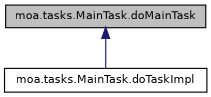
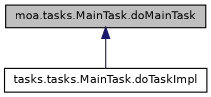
node "moa.tasks.MainTask.doTaskImpl": label "moa.tasks.MainTask.doTaskImpl" -> "tasks.tasks.MainTask.doTaskImpl"
